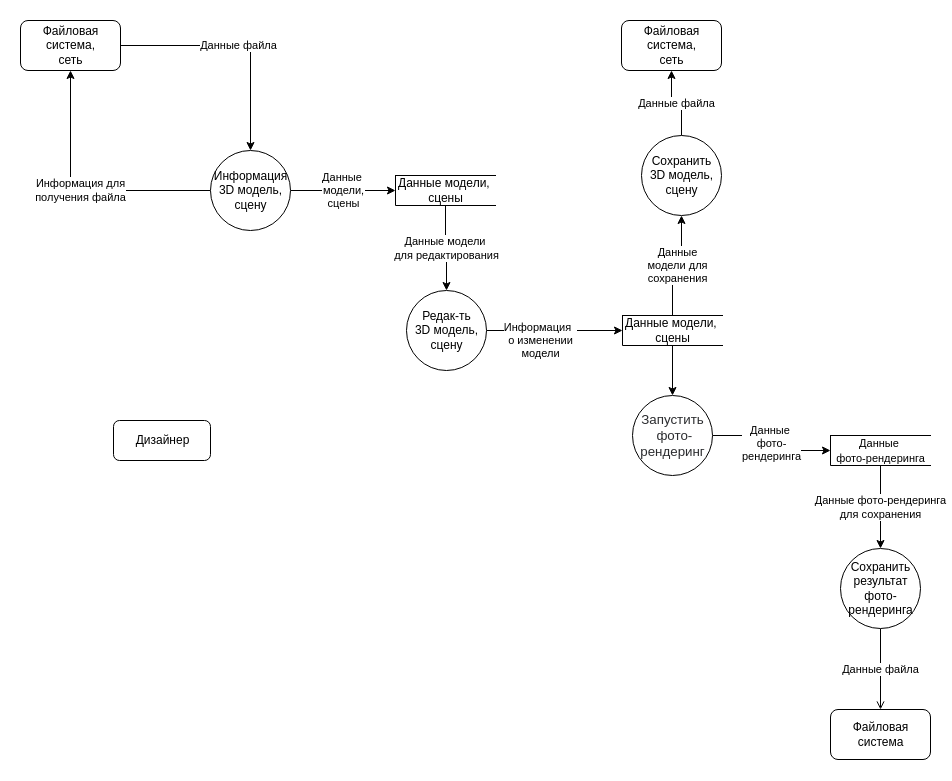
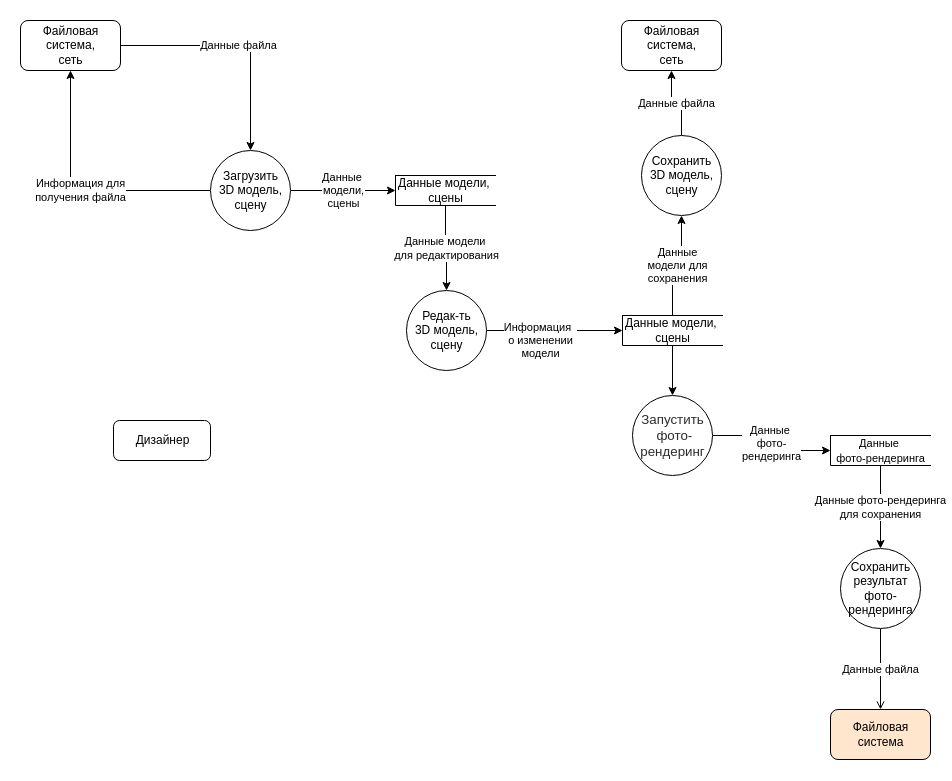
node "Информация 3D модель, сцену": label "Информация 3D модель, сцену" -> "Загрузить 3D модель, сцену"
node "Файловая система": fillcolor #ffffff -> #ffe6cc
